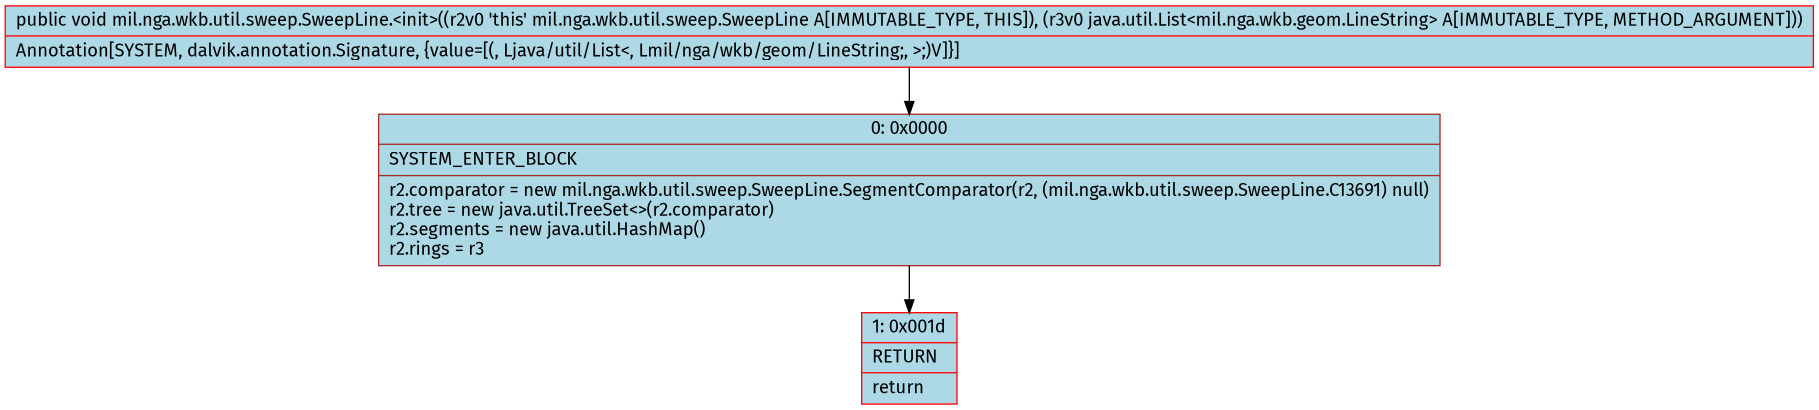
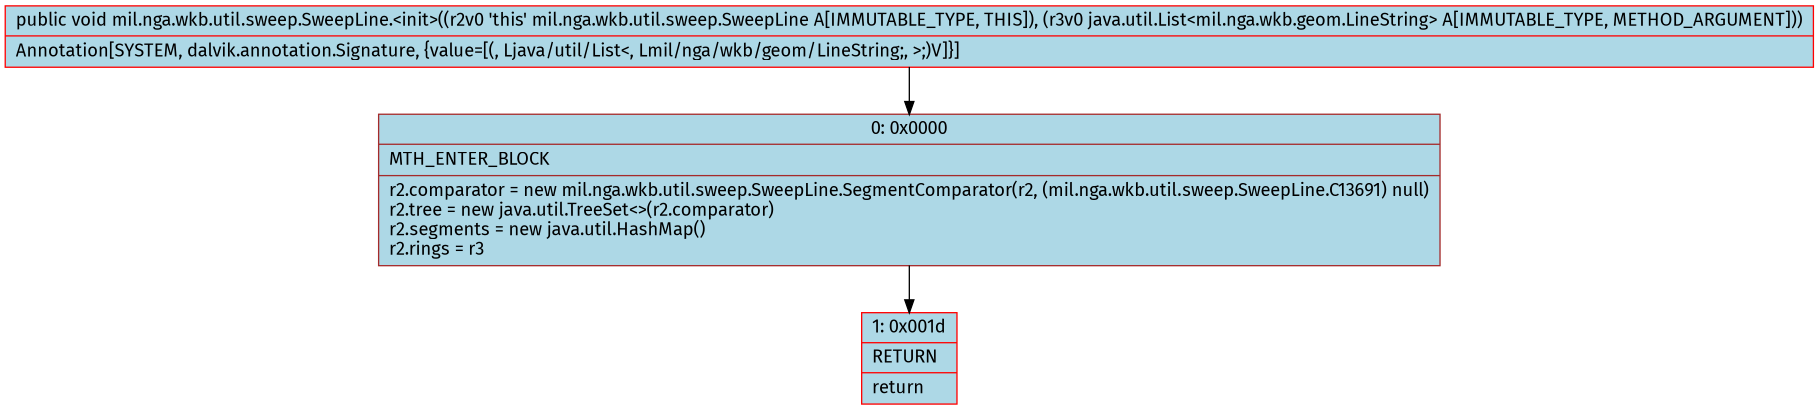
node "0: 0x0000": text "SYSTEM_ENTER_BLOCK" -> "MTH_ENTER_BLOCK"
